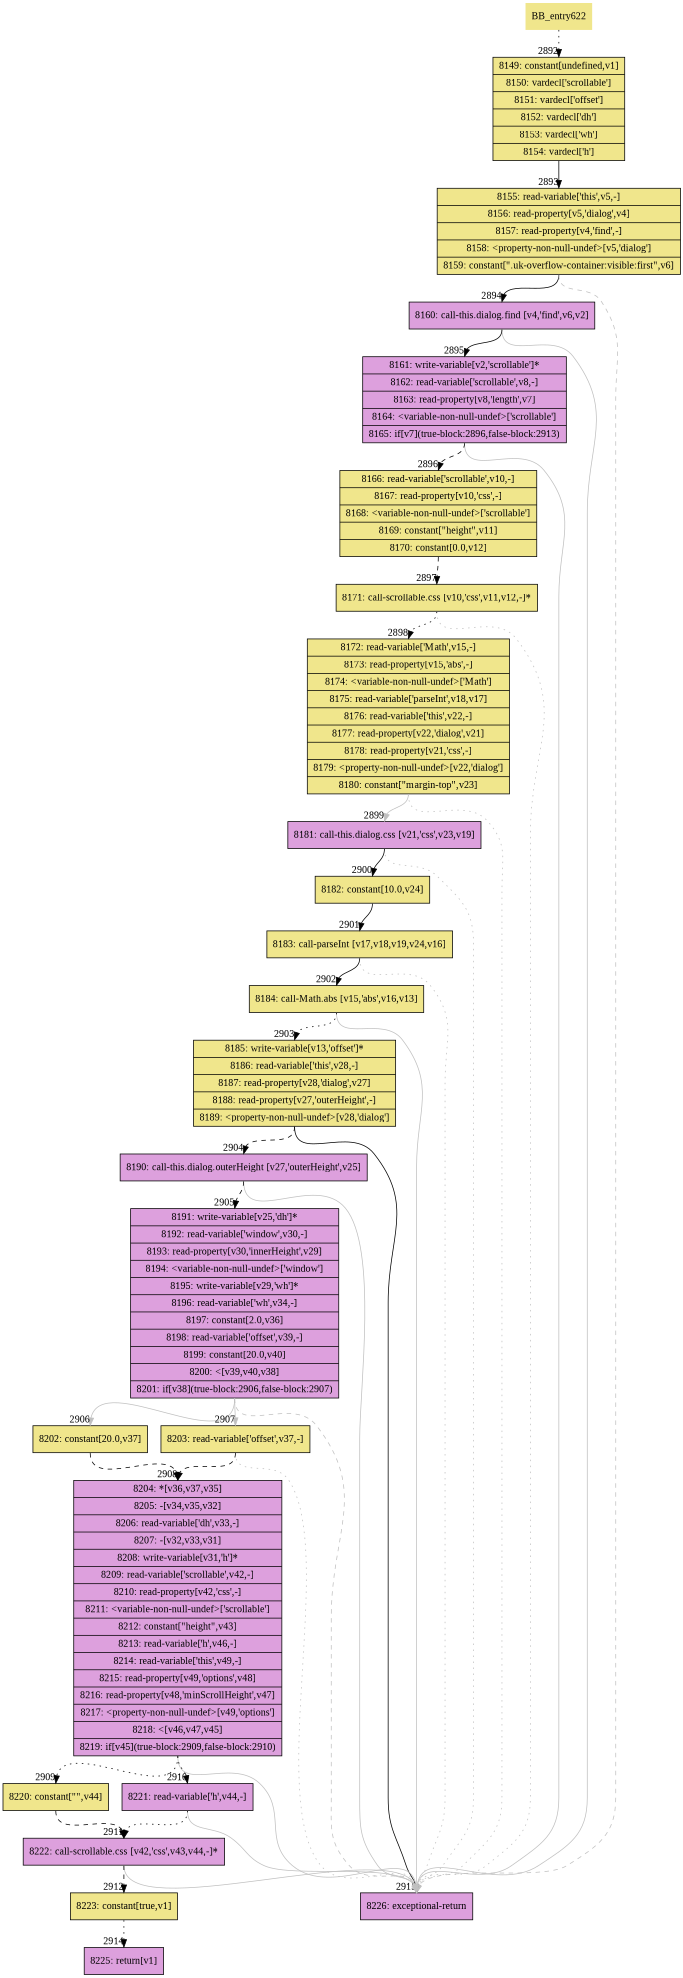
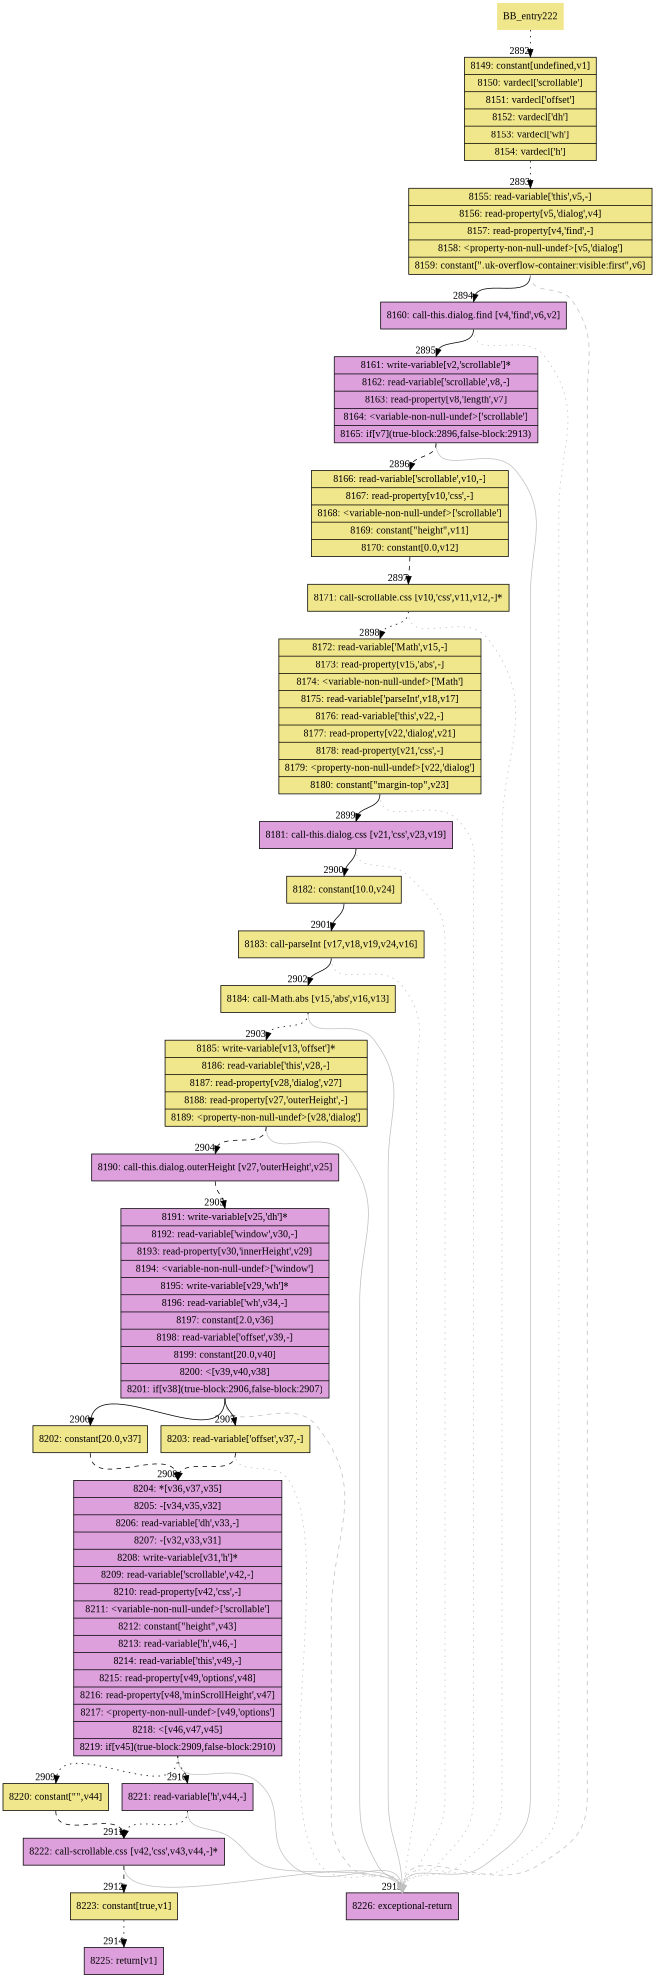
node "BB_entry622": label "BB_entry622" -> "BB_entry222"
edge "8149: constant[undefined,v1]" -> "8155: read-variable['this',v5,-]": style solid -> dotted
edge "8172: read-variable['Math',v15,-]" -> "8181: call-this.dialog.css [v21,'css',v23,v19]": color gray -> black
edge "8160: call-this.dialog.find [v4,'find',v6,v2]" -> "8226: exceptional-return": style solid -> dotted
edge "8191: write-variable[v25,'dh']*" -> "8203: read-variable['offset',v37,-]": color gray -> black
edge "8191: write-variable[v25,'dh']*" -> "8202: constant[20.0,v37]": color gray -> black
edge "8185: write-variable[v13,'offset']*" -> "8226: exceptional-return": color black -> gray
edge "8190: call-this.dialog.outerHeight [v27,'outerHeight',v25]" -> "8226: exceptional-return": removed
